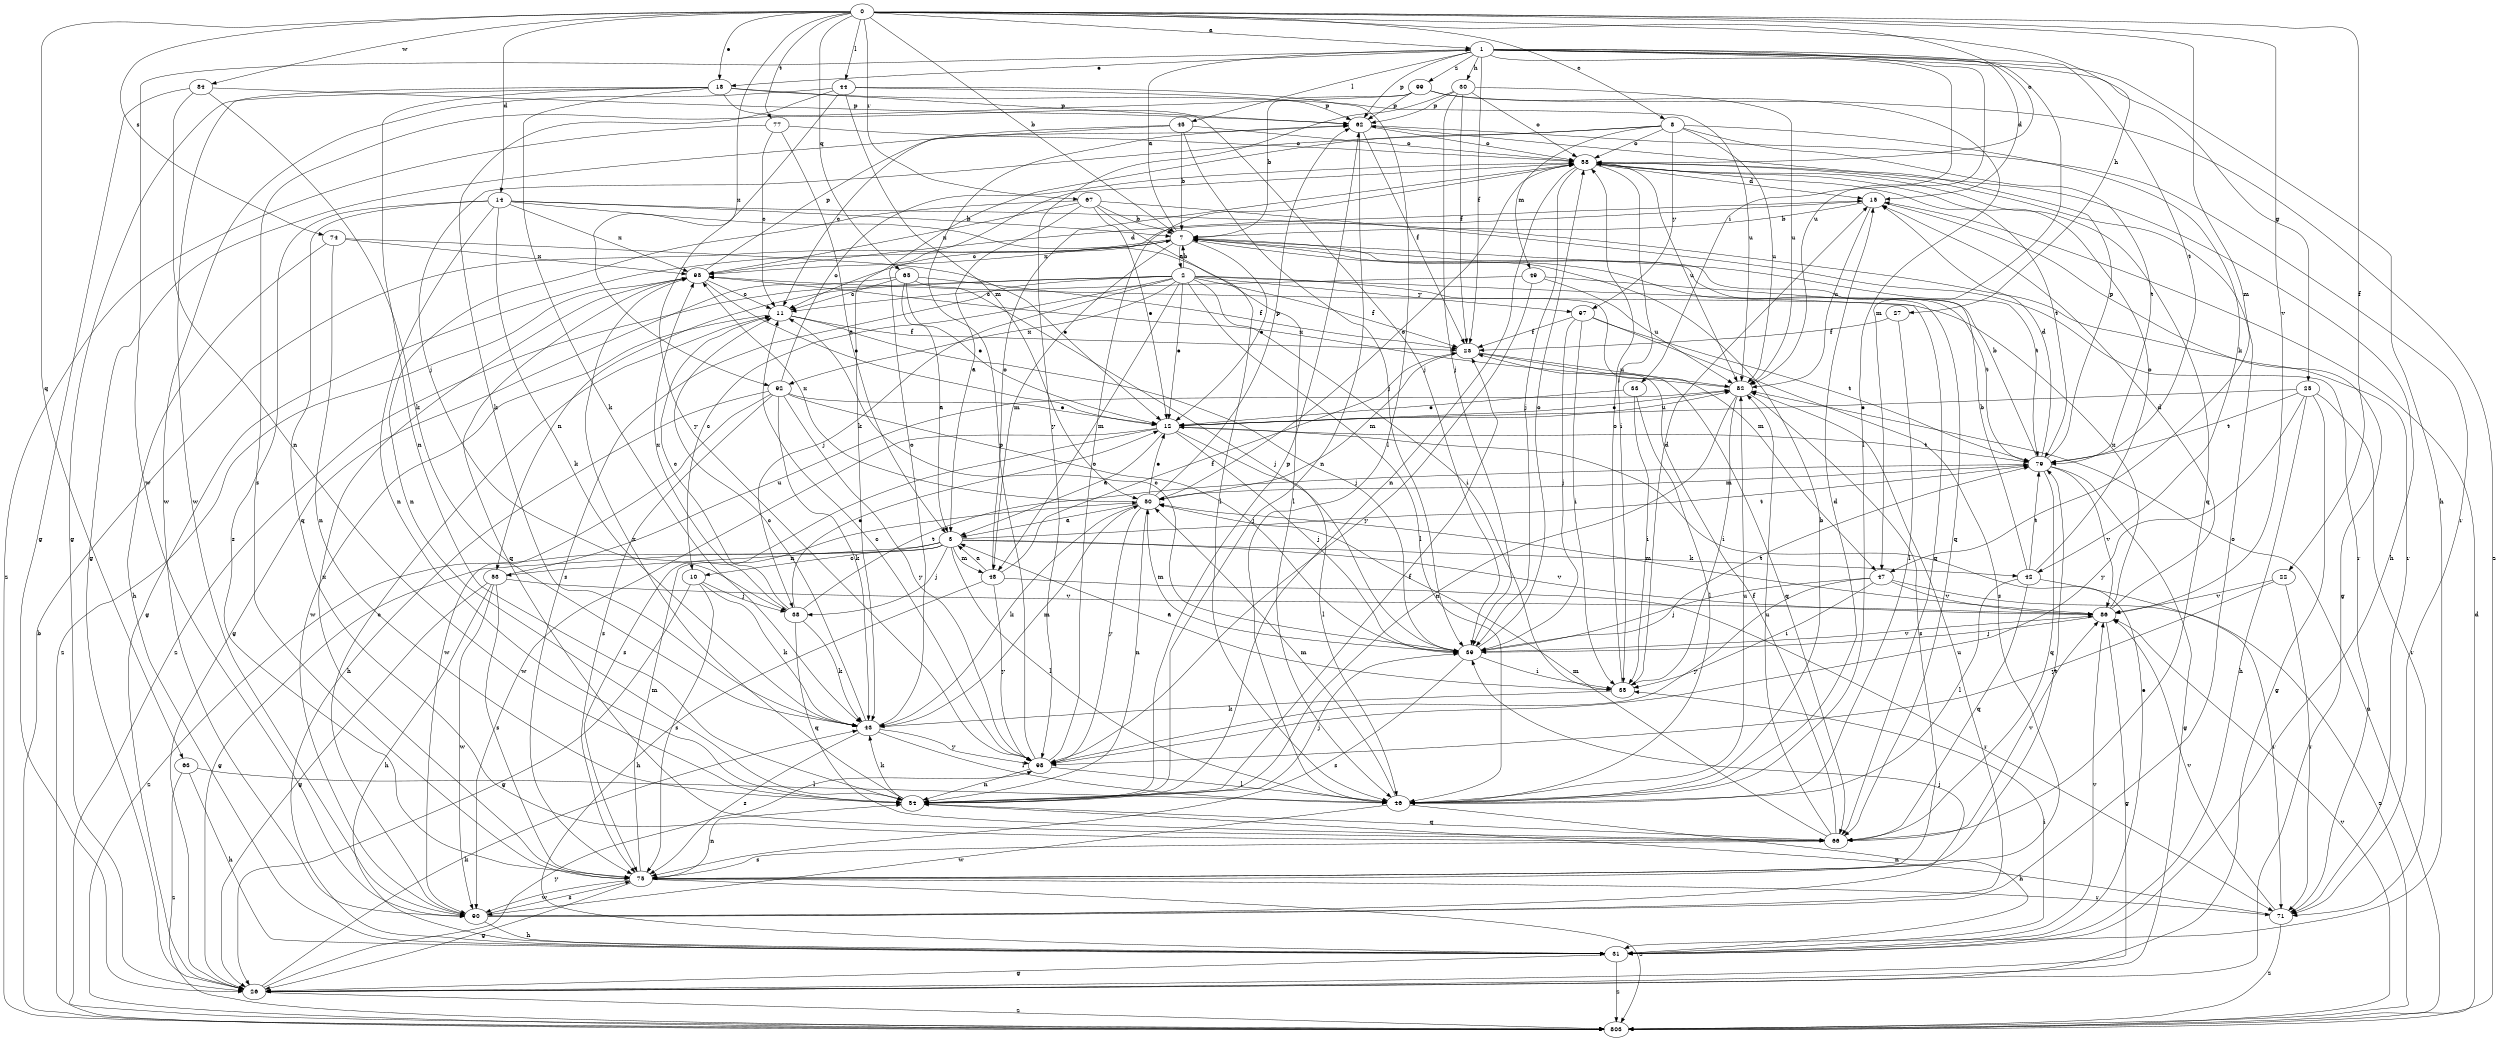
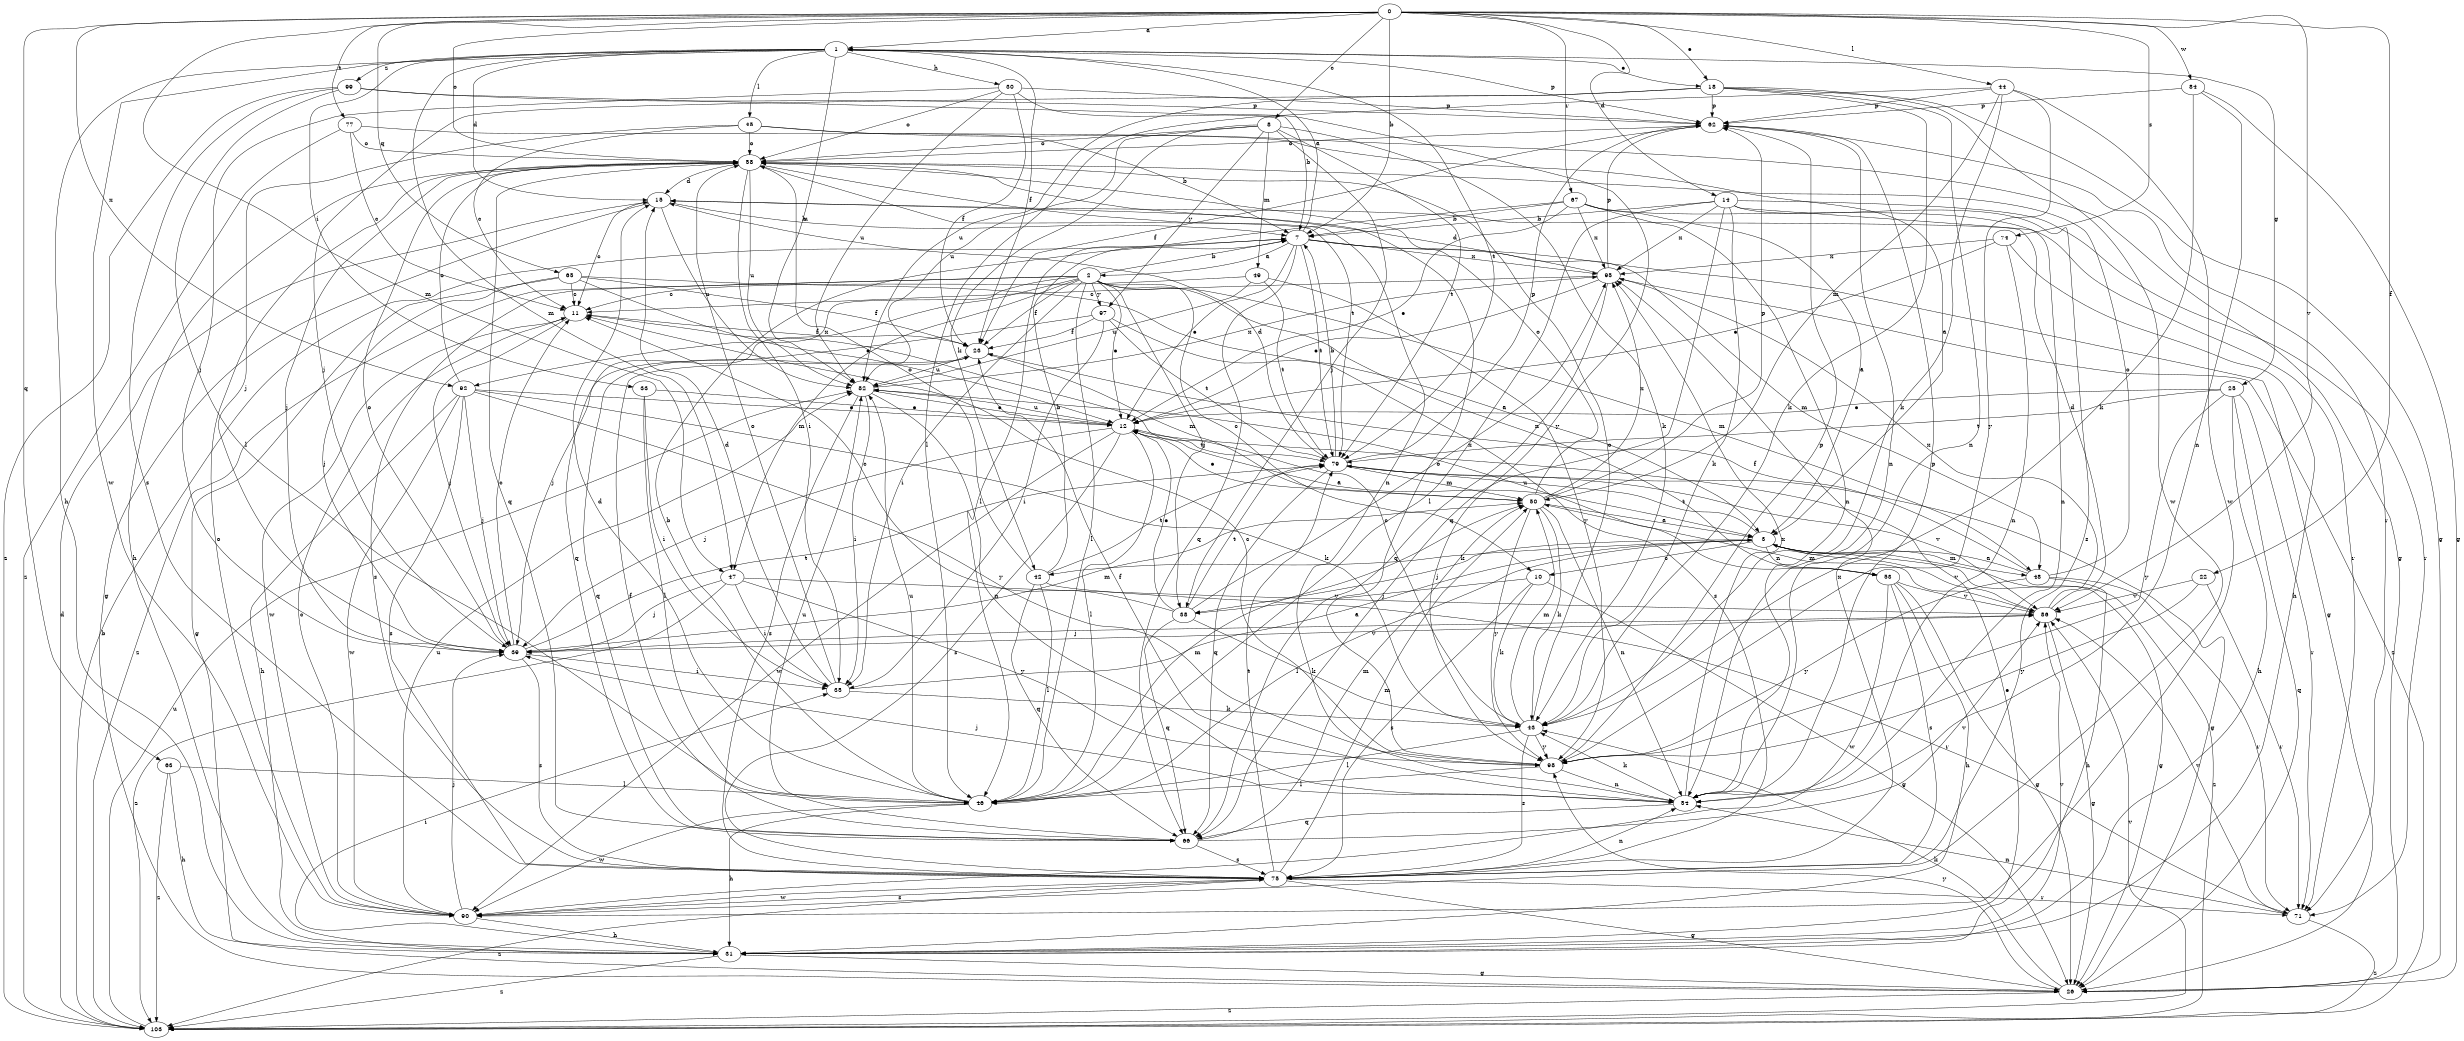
node "27": removed
edge "25" -> "26": label "g" -> "q"
node "803": label "803" -> "103"
